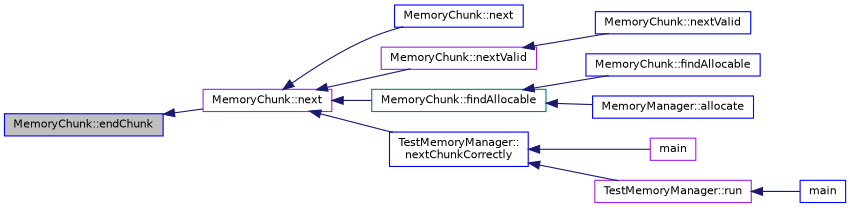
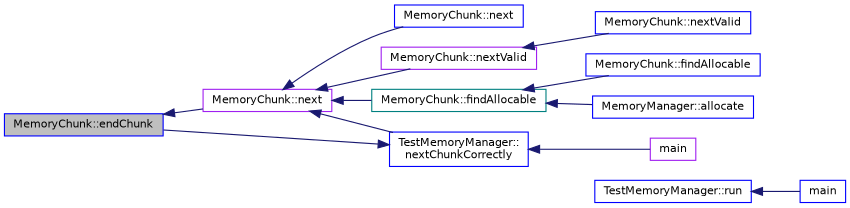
edge "TestMemoryManager::run" -> "TestMemoryManager:: nextChunkCorrectly": now "MemoryChunk::endChunk" -> "TestMemoryManager:: nextChunkCorrectly"
node "TestMemoryManager::run": color purple -> blue
